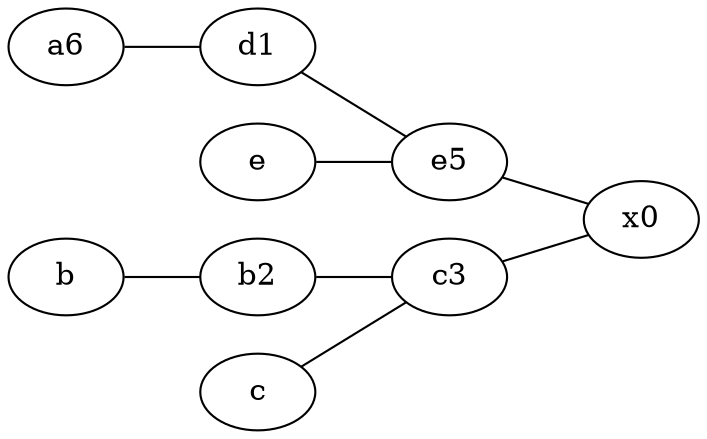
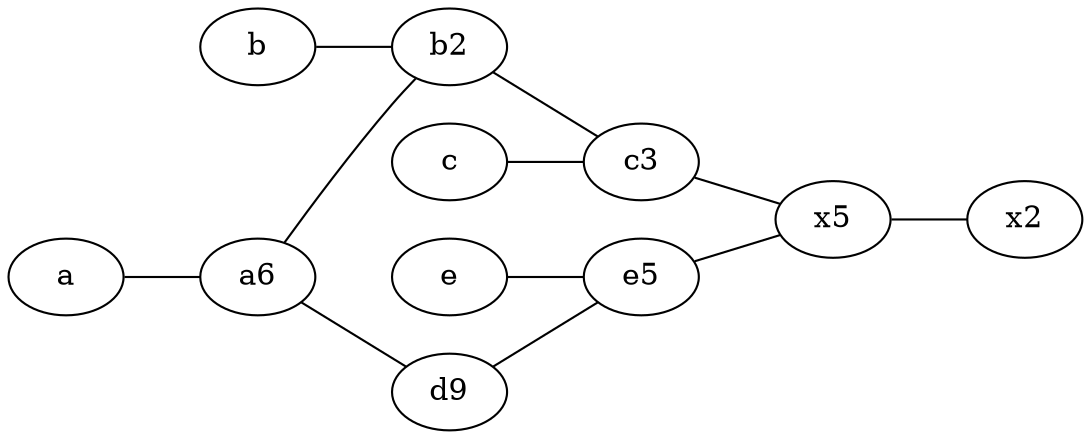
node "d1": label "d1" -> "d9"
edge "b2" -- "a6": added
node "x0": label "x0" -> "x5"
node "x2": added
node "a": added
